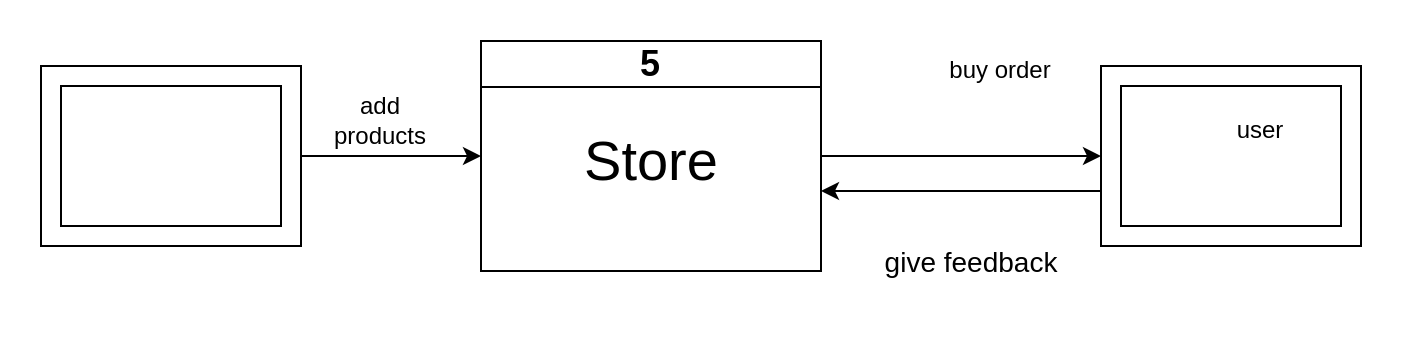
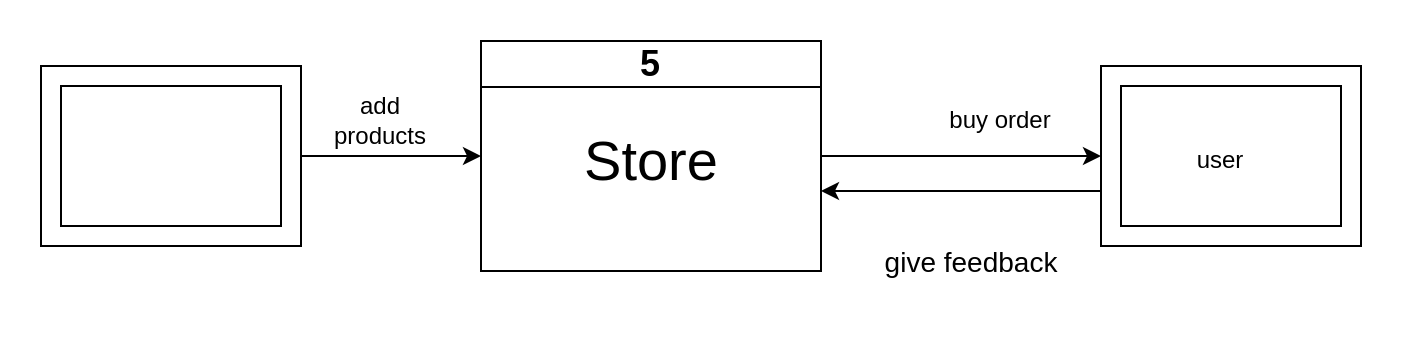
node "buy order": moved (1001, 71) -> (1001, 121)
node "user": moved (1261, 131) -> (1221, 161)
